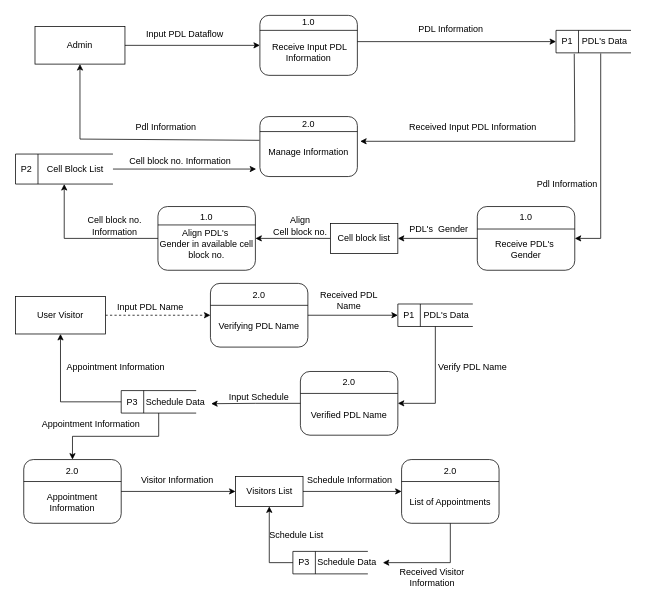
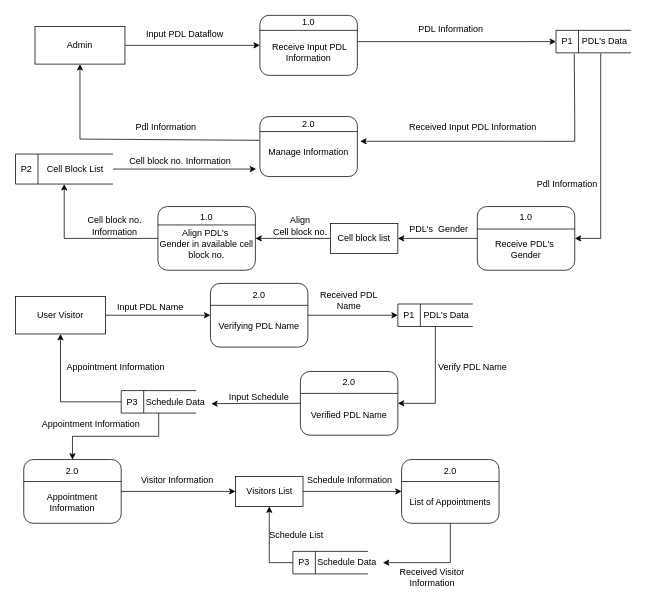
edge "User Visitor" -> "Verifying PDL Name": style dashed -> solid
